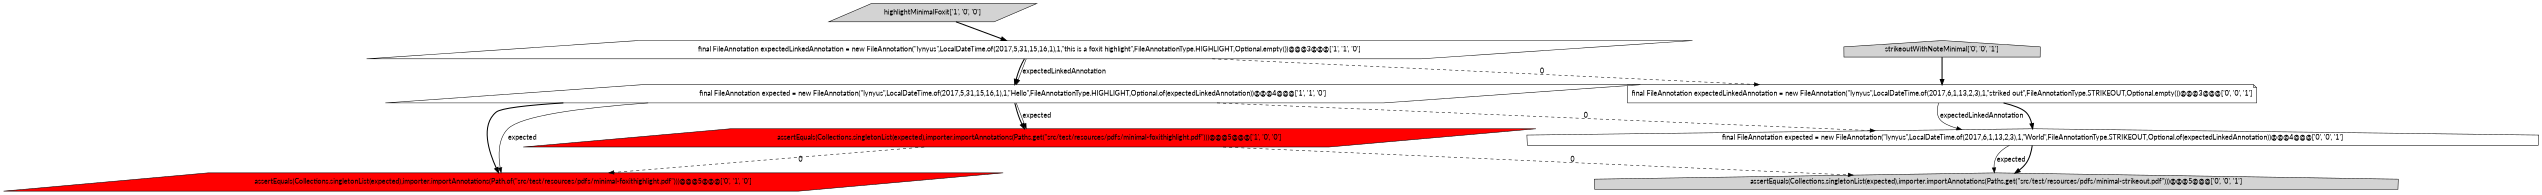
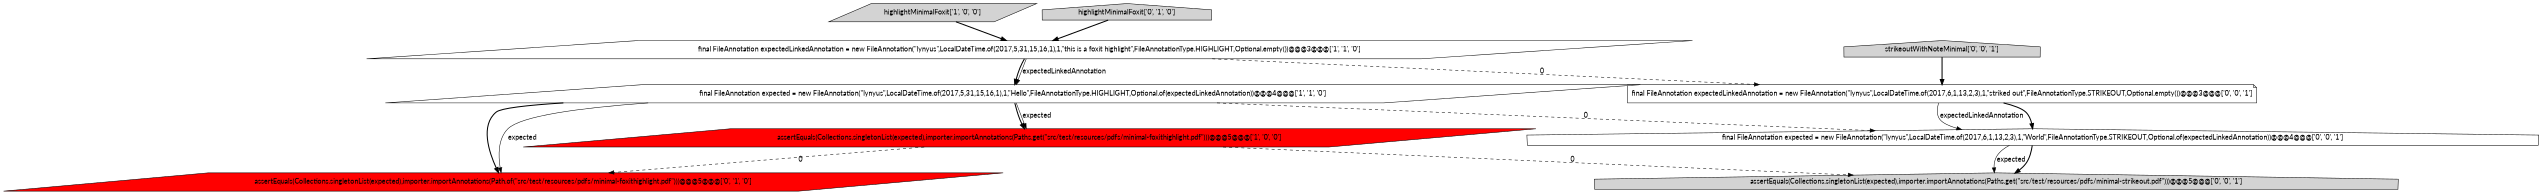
node "highlightMinimalFoxit['0', '1', '0']": added
